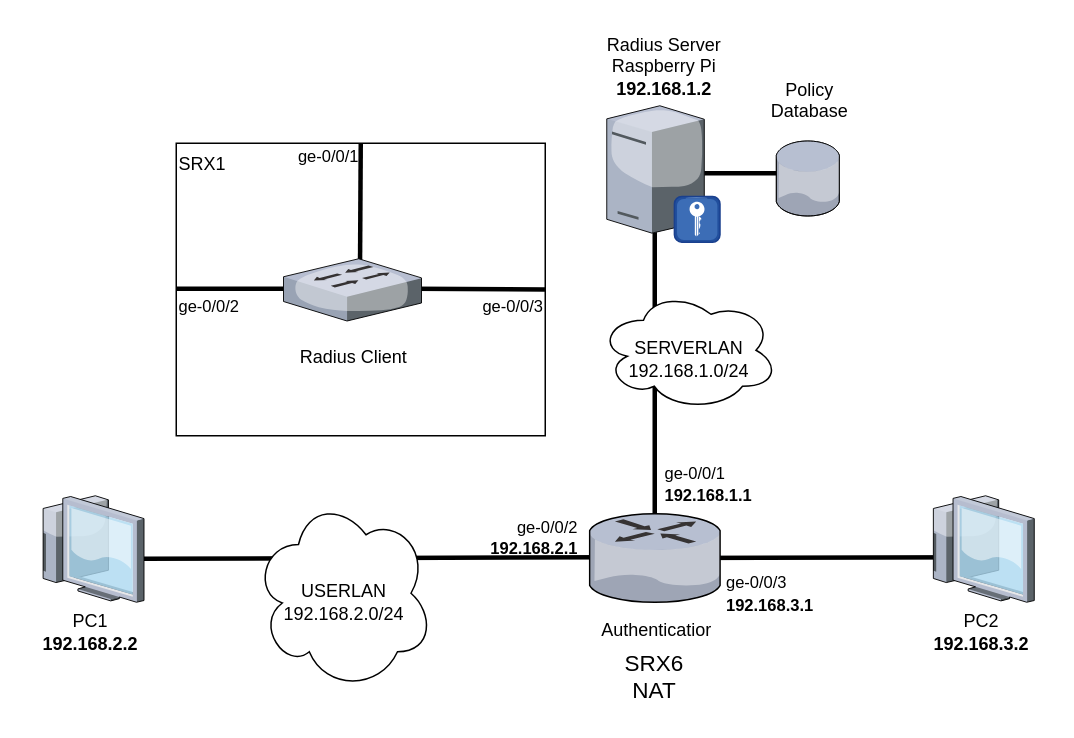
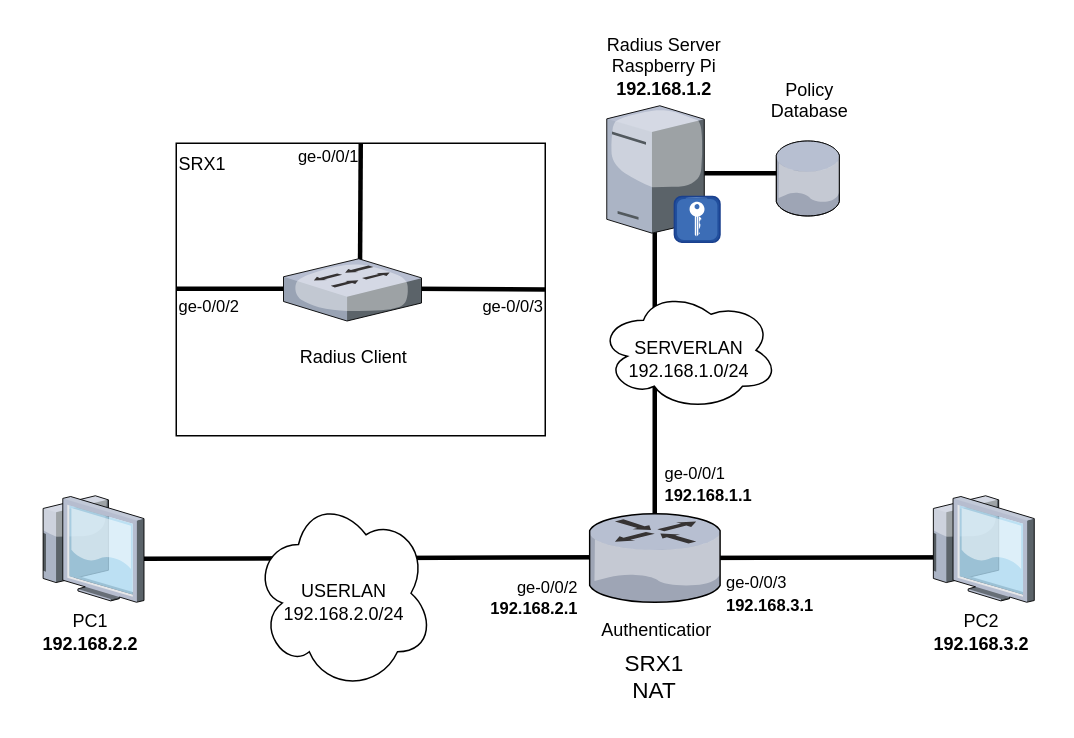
node "ge-0/0/2 192.168.2.1": moved (520, 542) -> (520, 602)
node "SRX6 NAT": label "SRX6 NAT" -> "SRX1 NAT"
